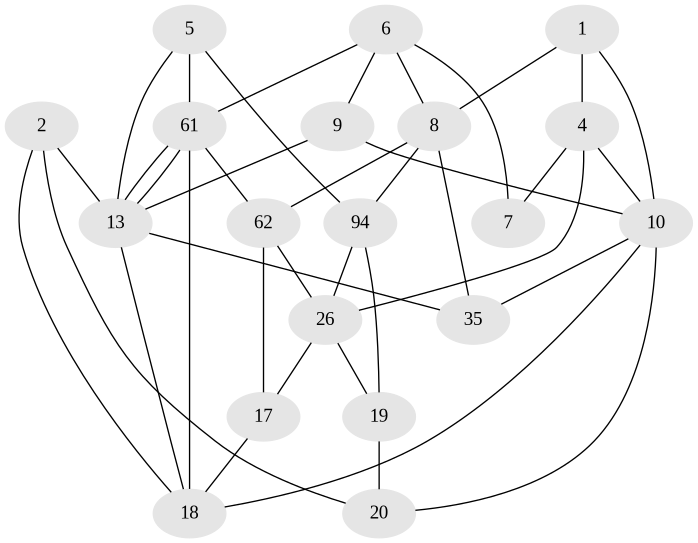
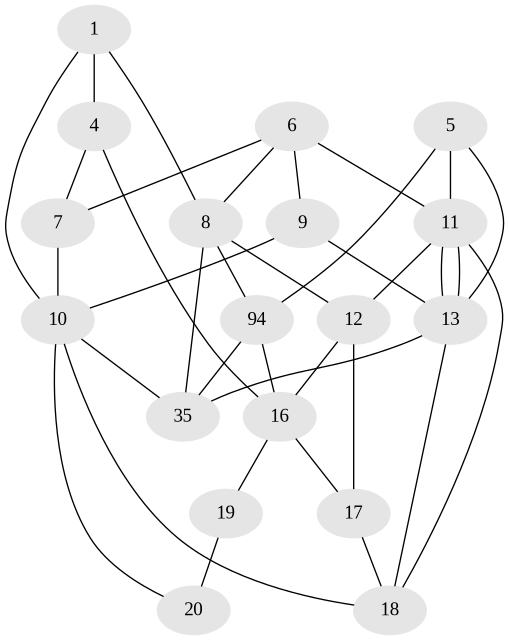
node "2": removed
node "61": label "61" -> "11"
edge "4" -- "10": now "7" -- "10"
node "62": label "62" -> "12"
node "26": label "26" -> "16"
edge "94" -- "19": now "94" -- "35"
